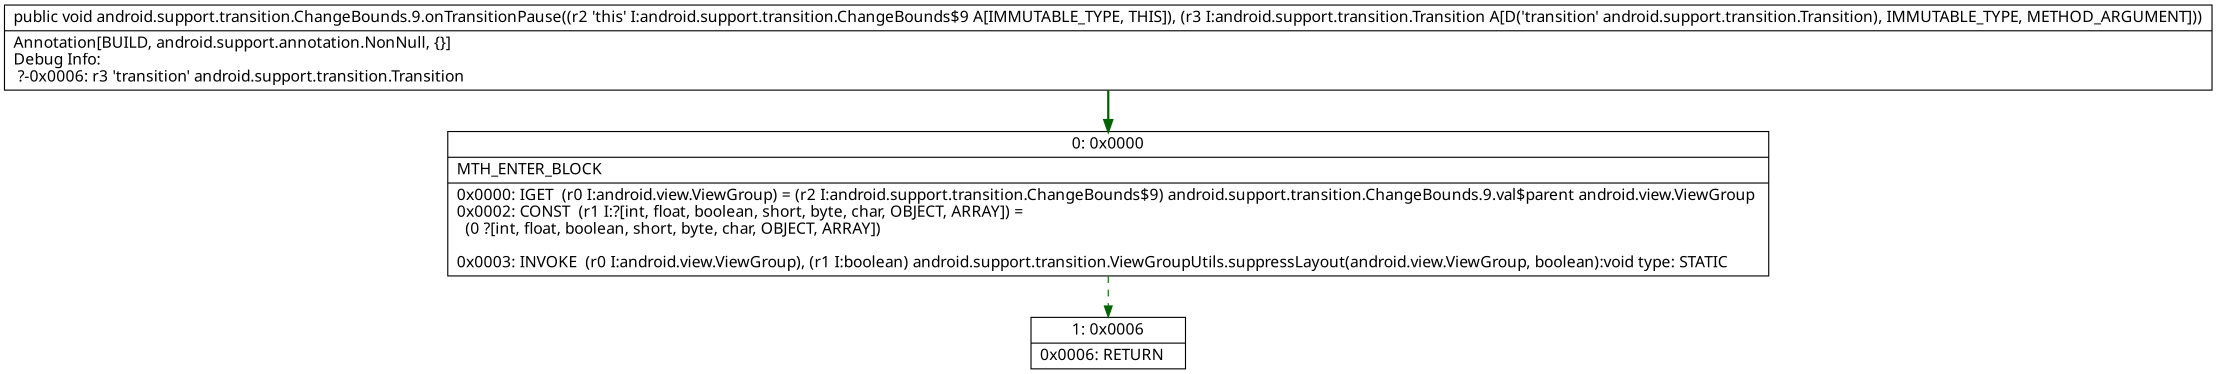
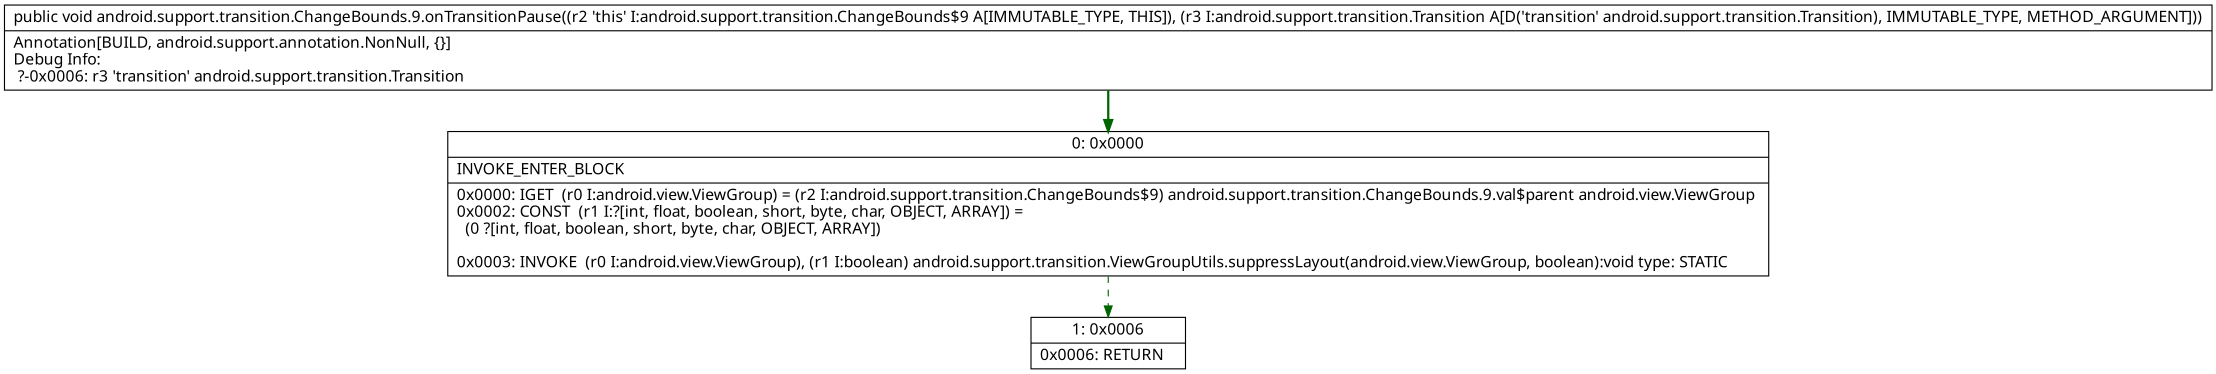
node "0: 0x0000": text "MTH_ENTER_BLOCK" -> "INVOKE_ENTER_BLOCK"
